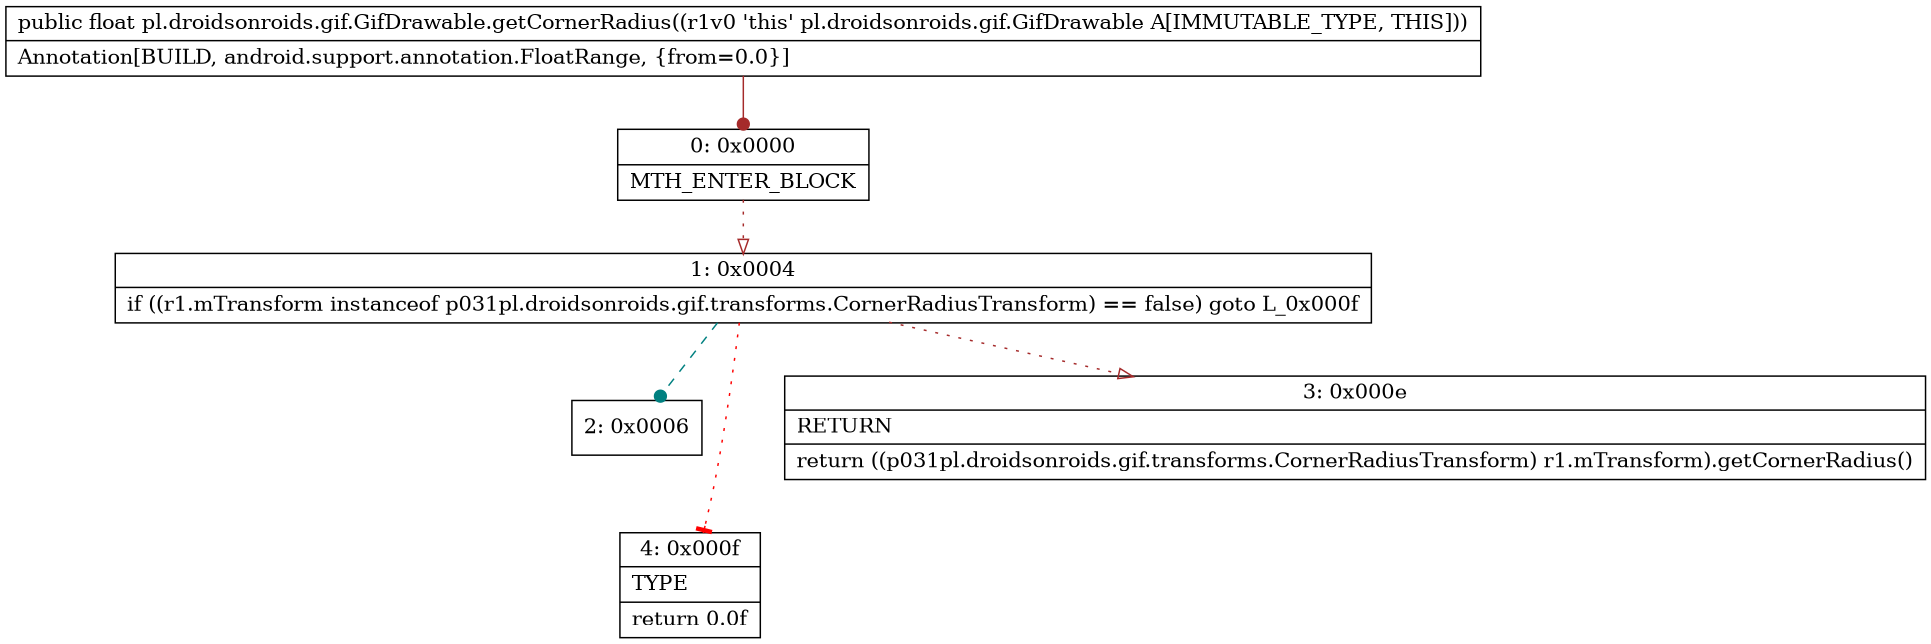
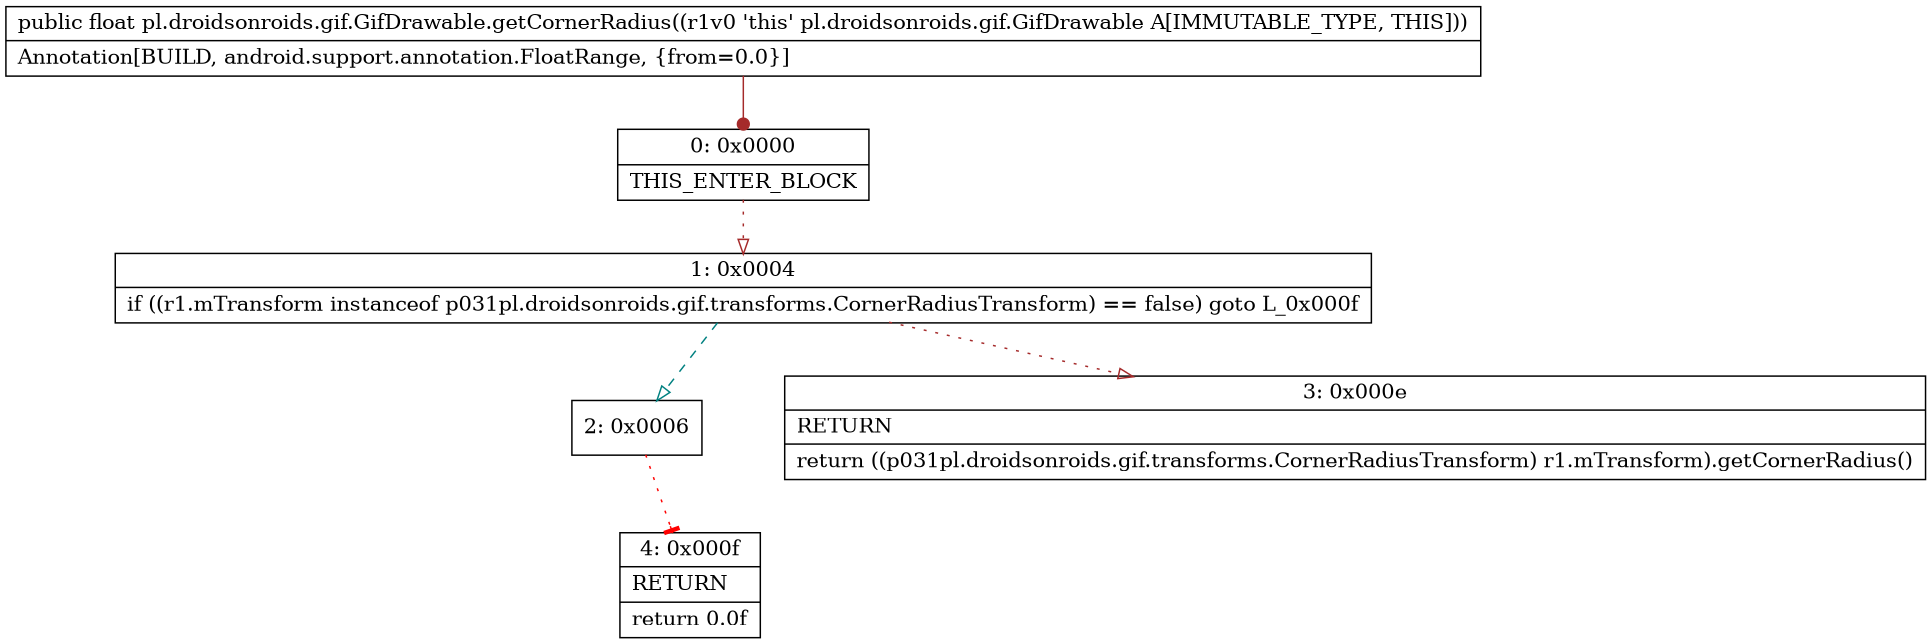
node "0: 0x0000": text "MTH_ENTER_BLOCK" -> "THIS_ENTER_BLOCK"
edge "1: 0x0004" -> "2: 0x0006": arrowhead dot -> onormal
edge "1: 0x0004" -> "4: 0x000f": now "2: 0x0006" -> "4: 0x000f"
node "4: 0x000f": text "TYPE" -> "RETURN"
